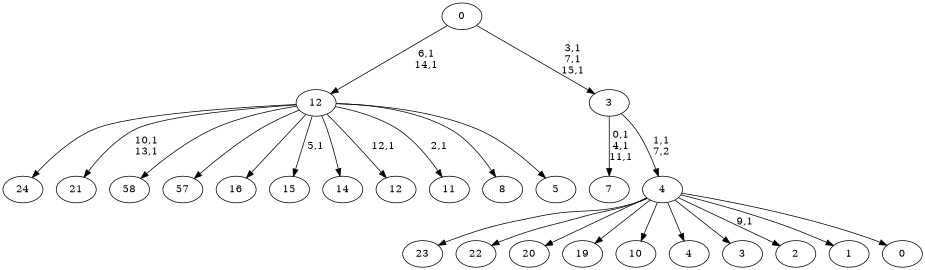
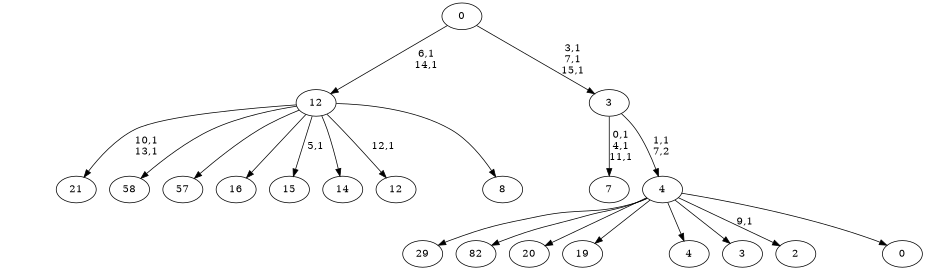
node "24": removed
node "11": removed
node "5": removed
node "23": label "23" -> "29"
node "22": label "22" -> "82"
node "10": removed
node "1": removed
